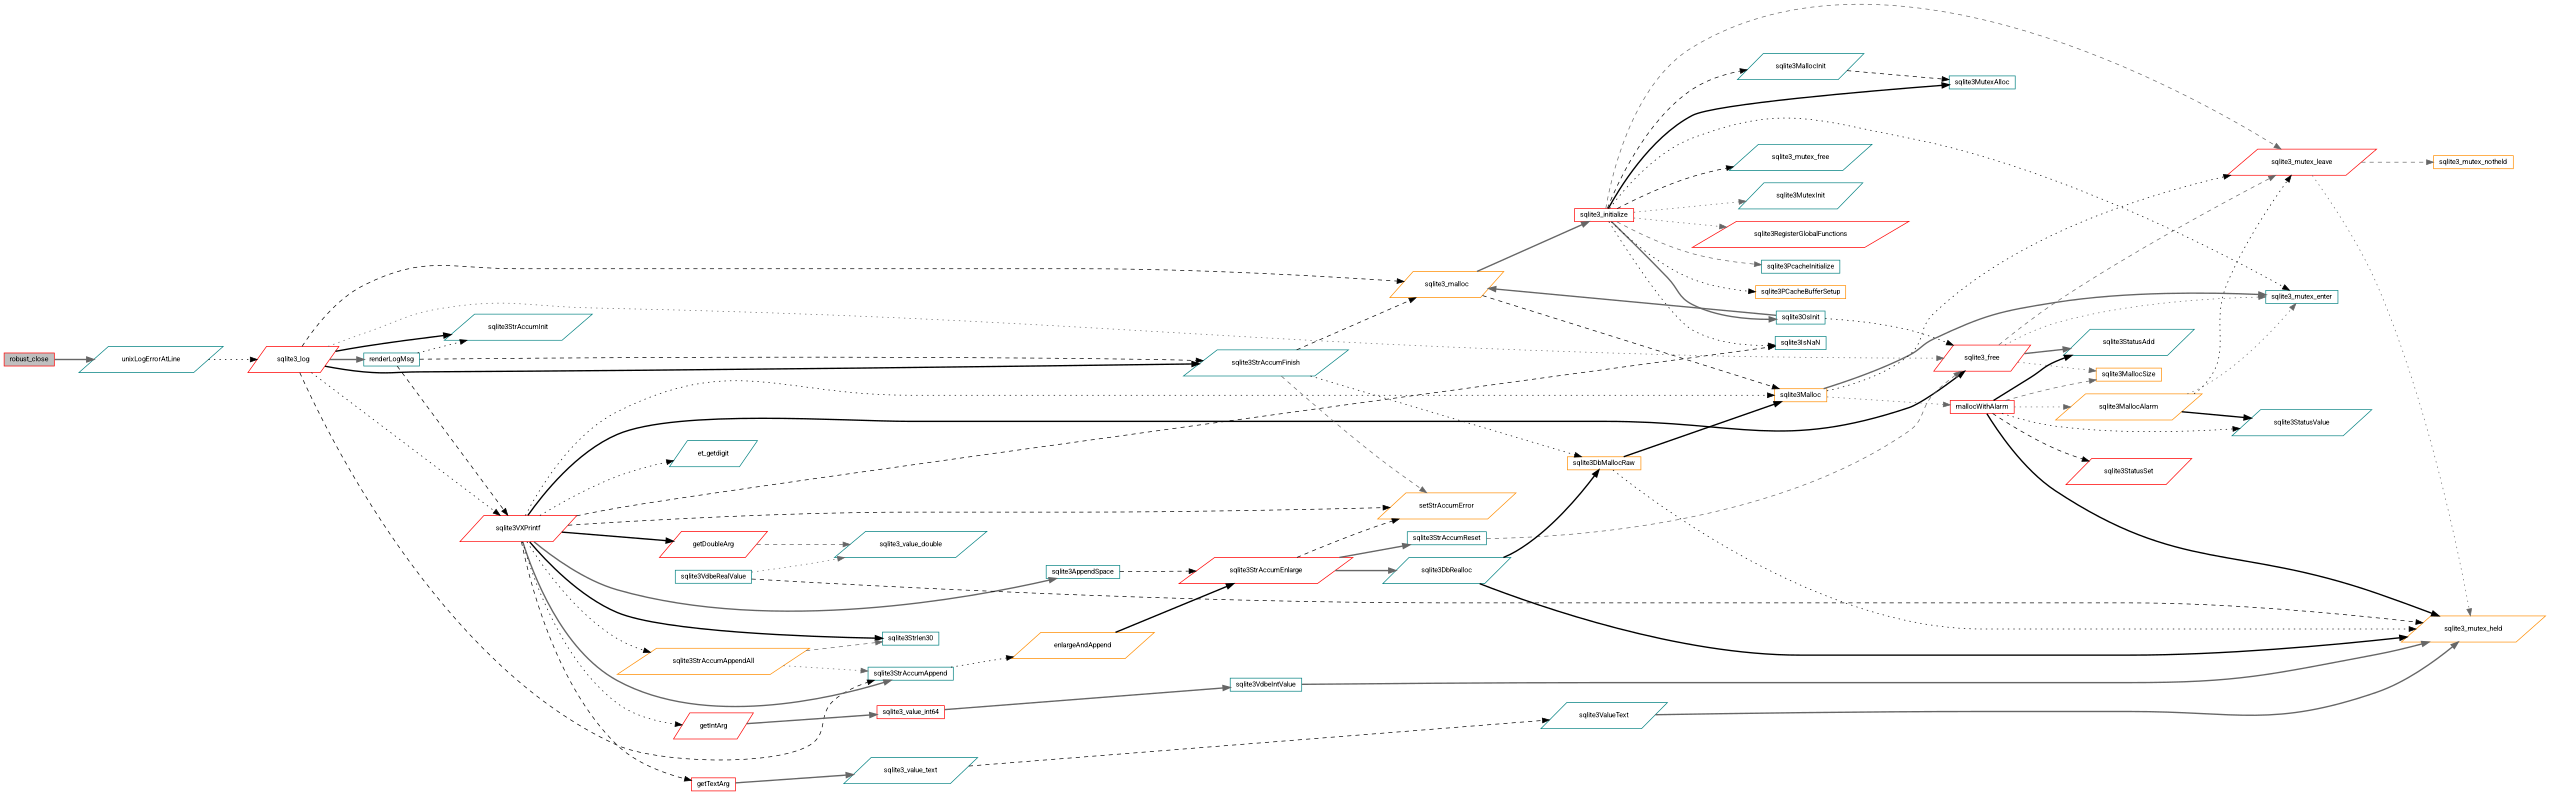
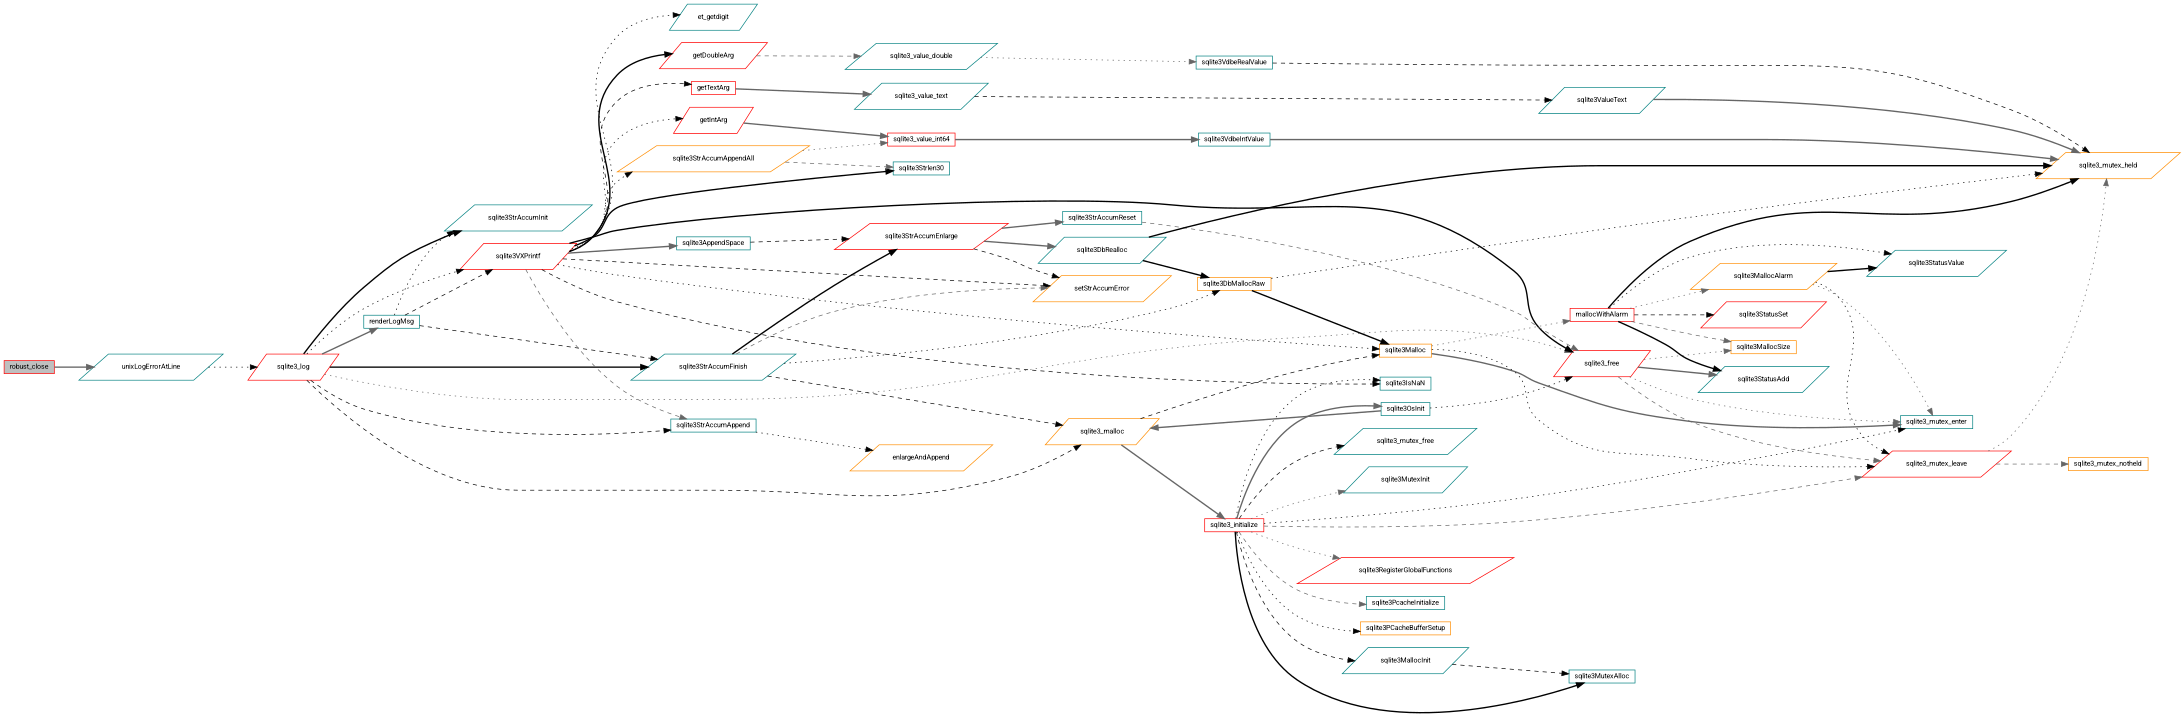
edge "sqlite3VdbeRealValue" -> "sqlite3_value_double": reversed
edge "enlargeAndAppend" -> "sqlite3StrAccumEnlarge": now "sqlite3StrAccumFinish" -> "sqlite3StrAccumEnlarge"
edge "sqlite3StrAccumAppendAll" -> "sqlite3StrAccumAppend": now "sqlite3StrAccumAppendAll" -> "sqlite3_value_int64"
edge "sqlite3VXPrintf" -> "sqlite3StrAccumAppend": style bold -> dashed
